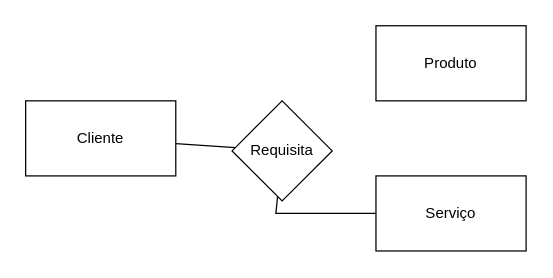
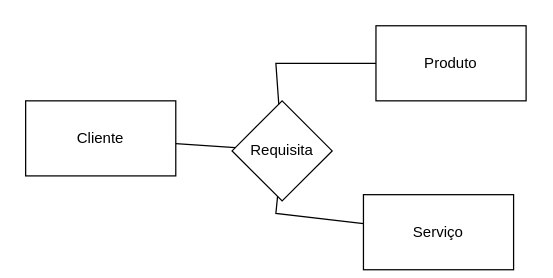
edge "Produto" -- "Requisita": added
node "Serviço": moved (451, 213) -> (438, 232)
